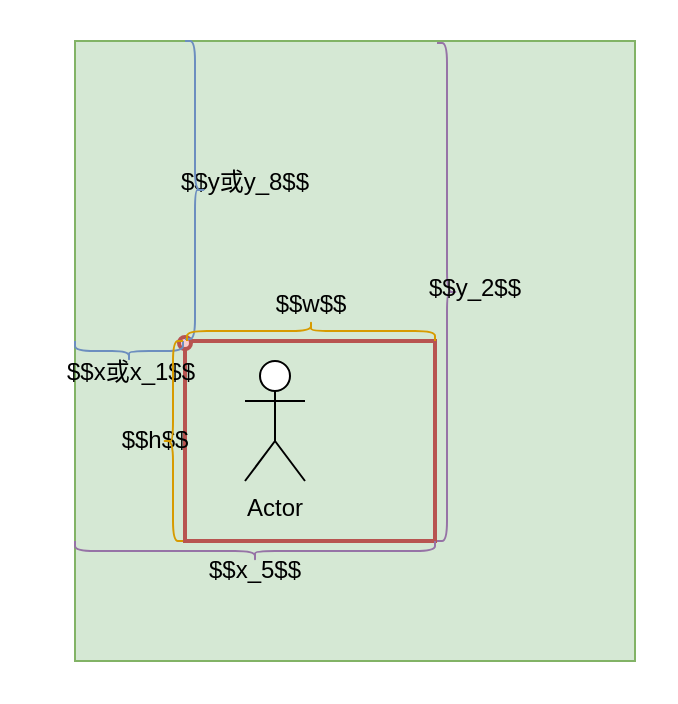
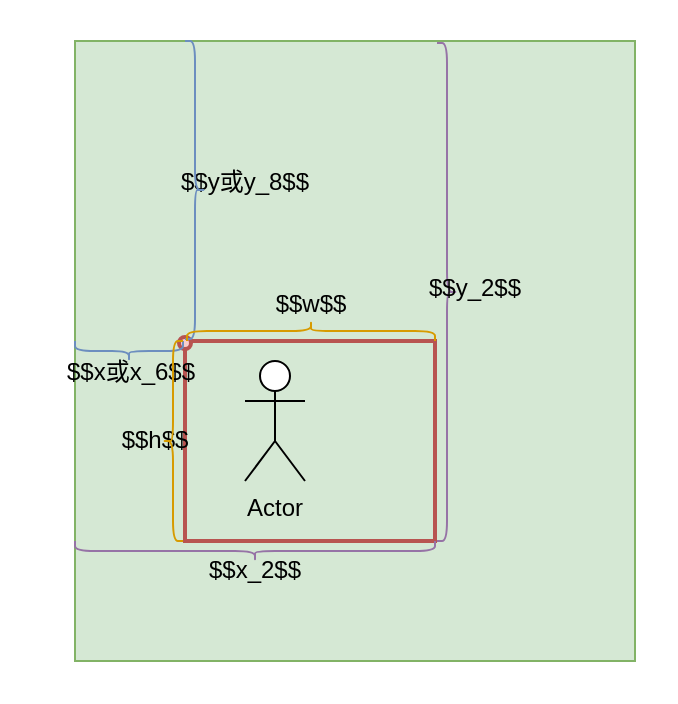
node "$$x或x_1$$": label "$$x或x_1$$" -> "$$x或x_6$$"
node "$$x_5$$": label "$$x_5$$" -> "$$x_2$$"
